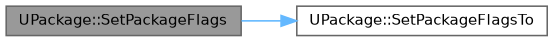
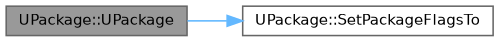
node "UPackage::SetPackageFlags": label "UPackage::SetPackageFlags" -> "UPackage::UPackage"
